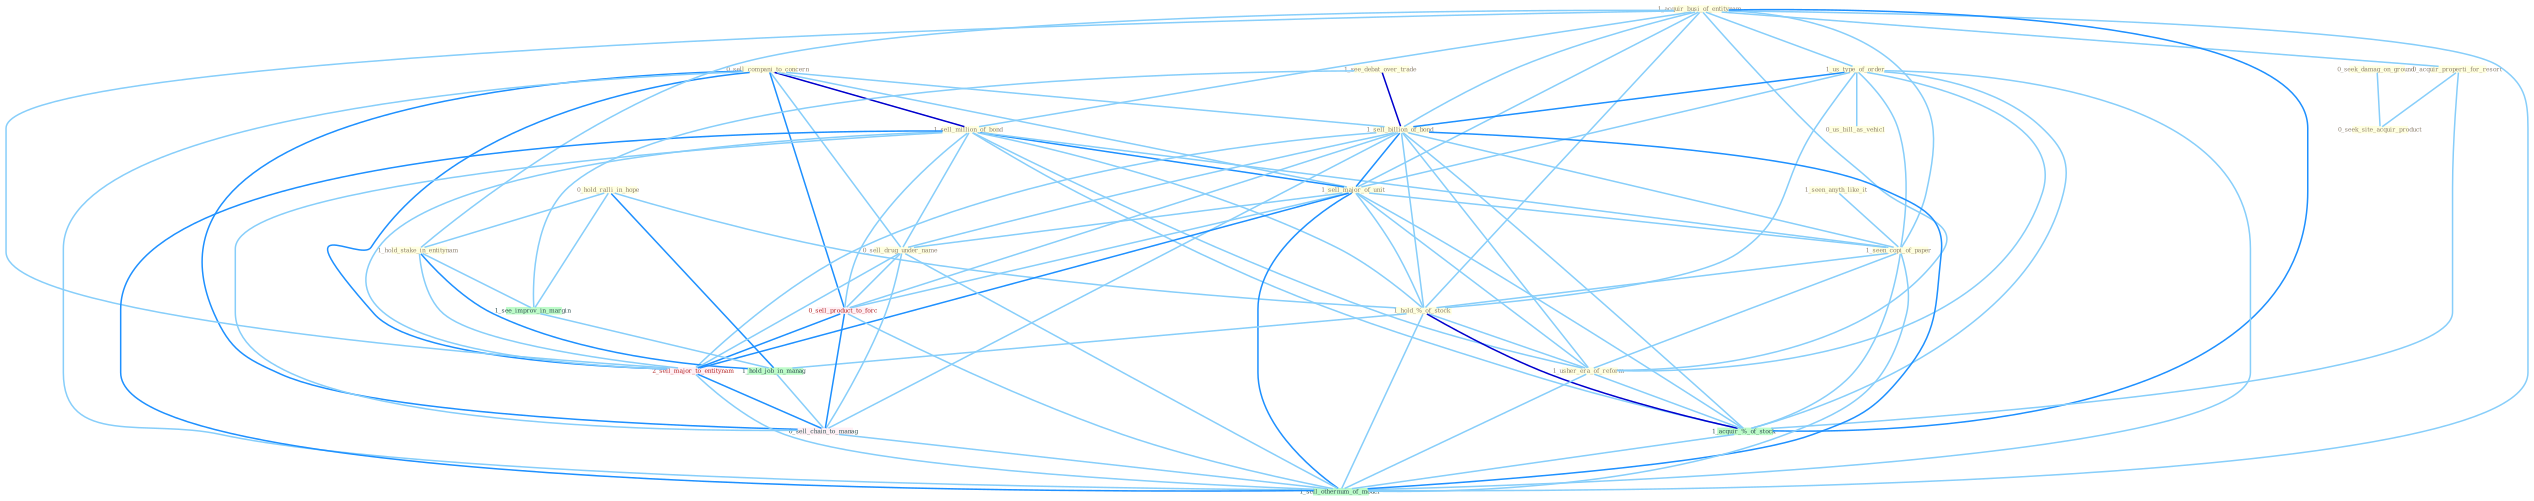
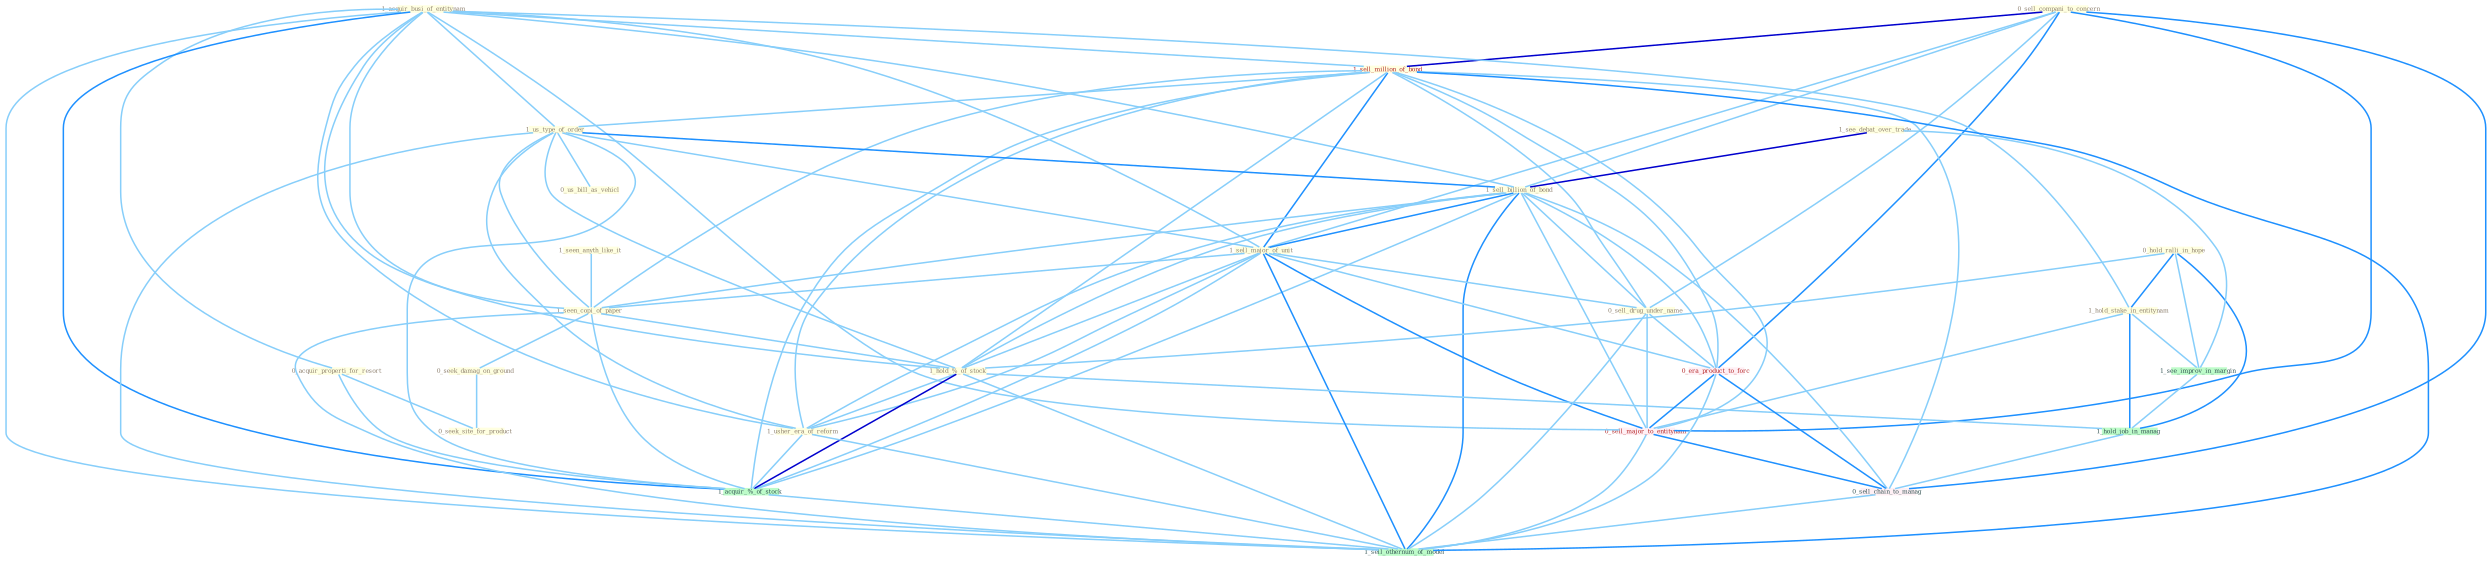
edge "1_sell_million_of_bond" -- "1_us_type_of_order": added
node "1_sell_million_of_bond": fontcolor #8b7d6b -> #b22222
node "0_seek_site_acquir_product": label "0_seek_site_acquir_product" -> "0_seek_site_for_product"
edge "0_hold_ralli_in_hope" -- "1_hold_stake_in_entitynam": color #87cefa -> #1e90ff
node "0_sell_product_to_forc": label "0_sell_product_to_forc" -> "0_era_product_to_forc"
edge "1_seen_copi_of_paper" -- "1_usher_era_of_reform": now "1_seen_copi_of_paper" -- "0_seek_damag_on_ground"
edge "0_sell_drug_under_name" -- "0_sell_chain_to_manag": removed
node "2_sell_major_to_entitynam": label "2_sell_major_to_entitynam" -> "0_sell_major_to_entitynam"
edge "0_sell_compani_to_concern" -- "1_sell_othernum_of_model": removed
